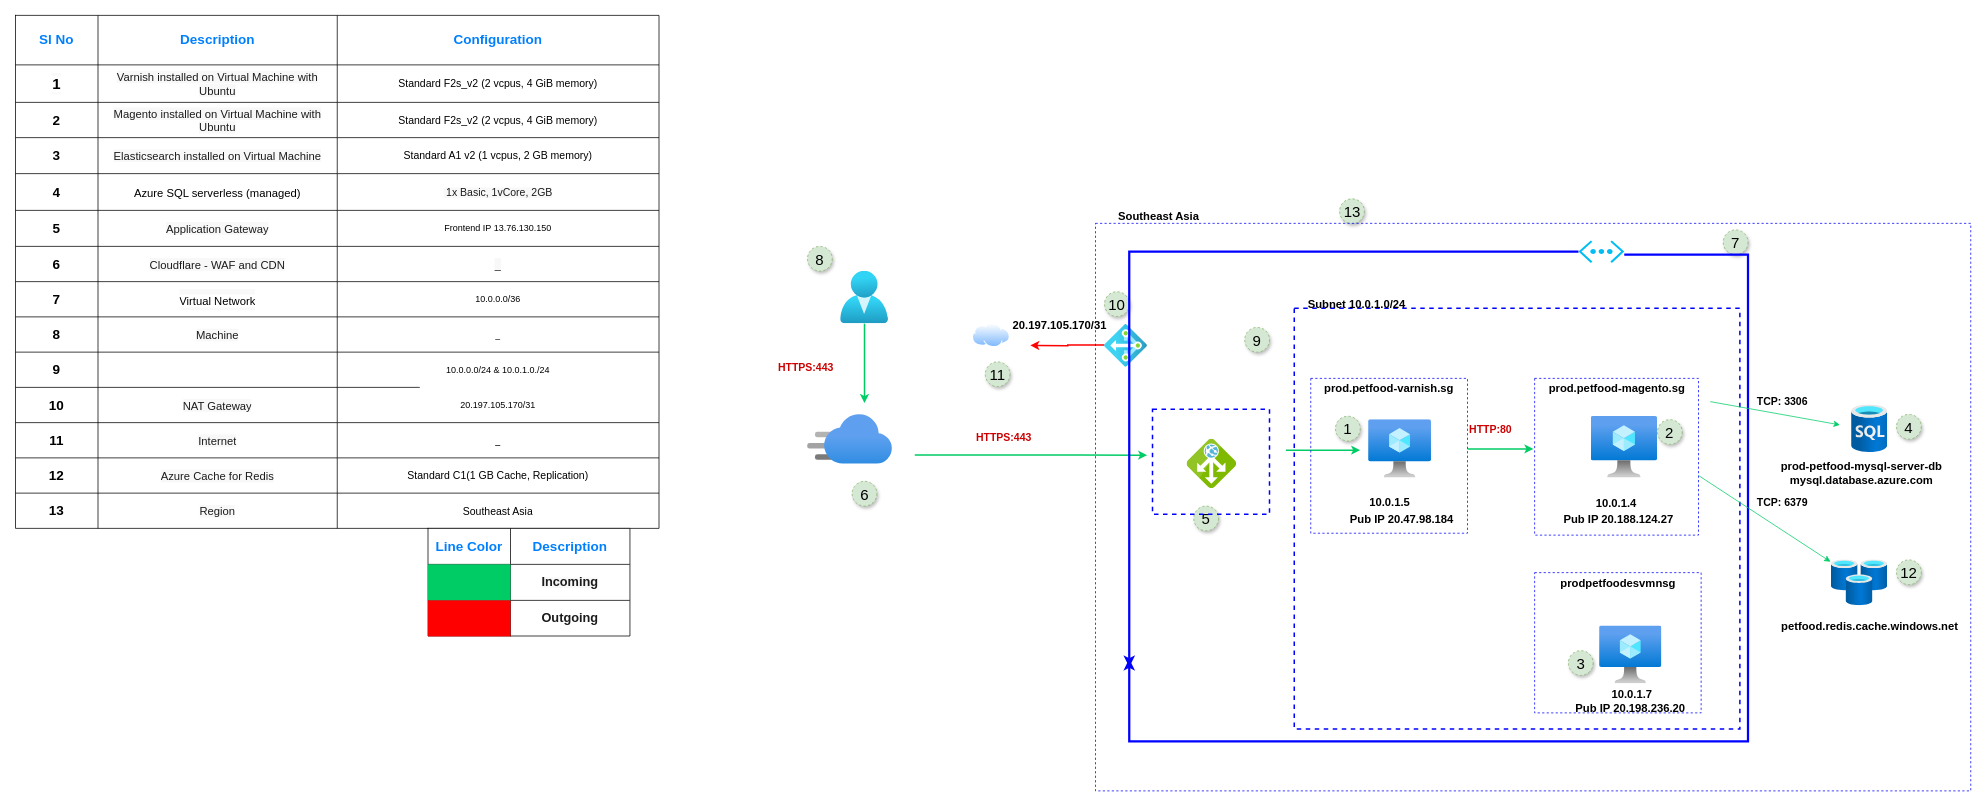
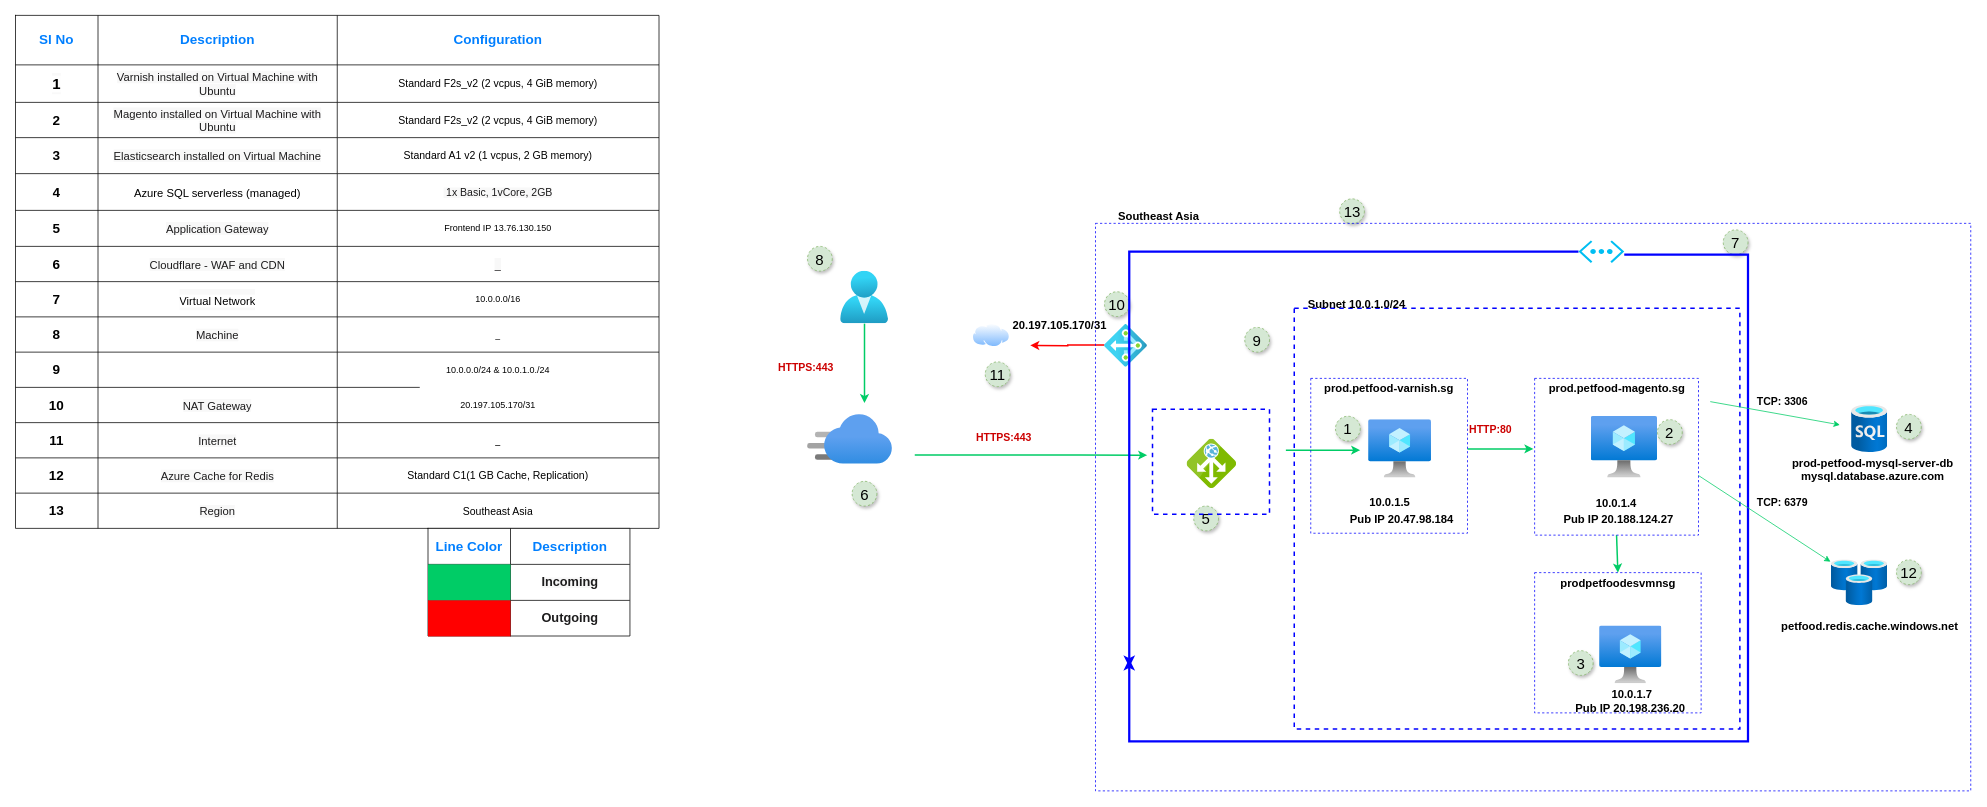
node "10.0.0.0/36": label "10.0.0.0/36" -> "10.0.0.0/16"
node "prod-petfood-mysql-server-db mysql.database.azure.com": moved (1861, 473) -> (1872, 469)
edge "prod.petfood-magento.sg" -> "prodpetfoodesvmnsg": added
